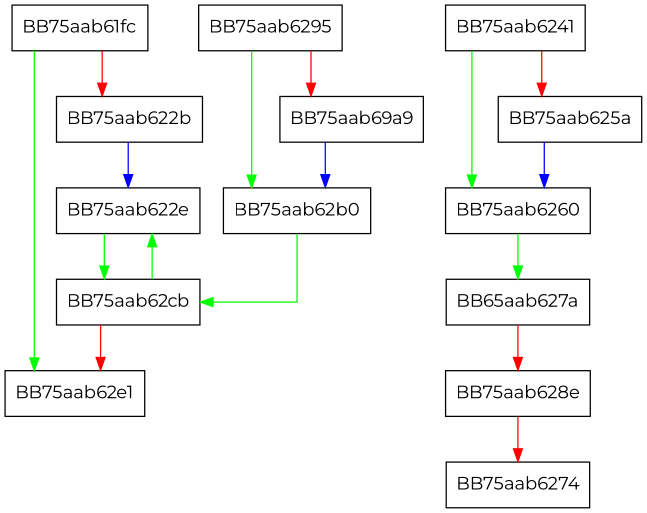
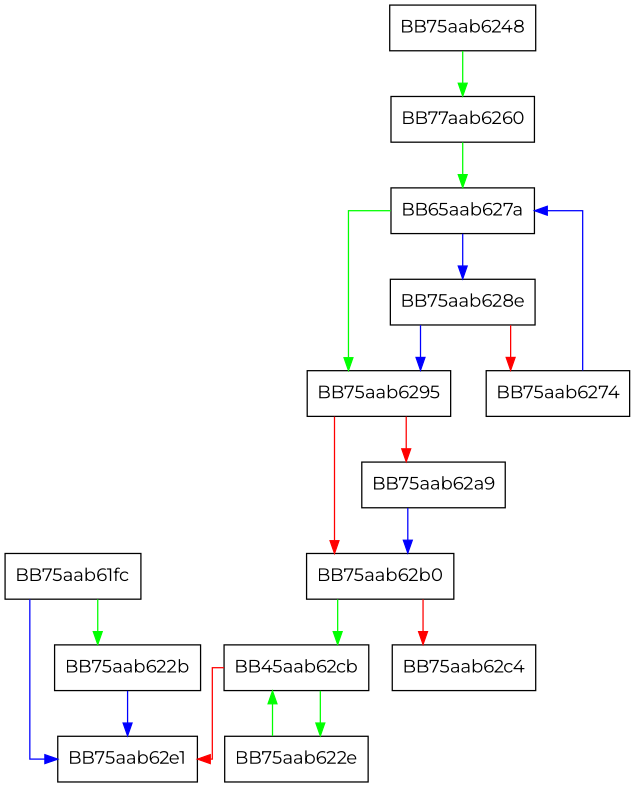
node "BB75aab6241": label "BB75aab6241" -> "BB75aab6248"
edge "BB75aab61fc" -> "BB75aab622b": color red -> green
edge "BB75aab6295" -> "BB75aab62b0": color green -> red
node "BB75aab69a9": label "BB75aab69a9" -> "BB75aab62a9"
node "BB75aab625a": removed
edge "BB75aab622b" -> "BB75aab622e": now "BB75aab622b" -> "BB75aab62e1"
edge "BB75aab61fc" -> "BB75aab62e1": color green -> blue
node "BB75aab6260": label "BB75aab6260" -> "BB77aab6260"
edge "BB65aab627a" -> "BB75aab6295": added
edge "BB75aab6274" -> "BB65aab627a": added
node "BB75aab62cb": label "BB75aab62cb" -> "BB45aab62cb"
edge "BB75aab628e" -> "BB75aab6295": added
edge "BB65aab627a" -> "BB75aab628e": color red -> blue
node "BB75aab62c4": added
